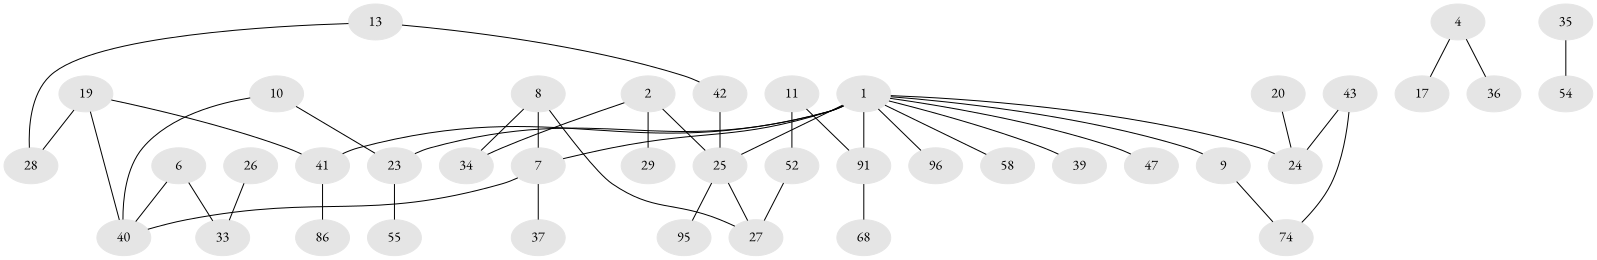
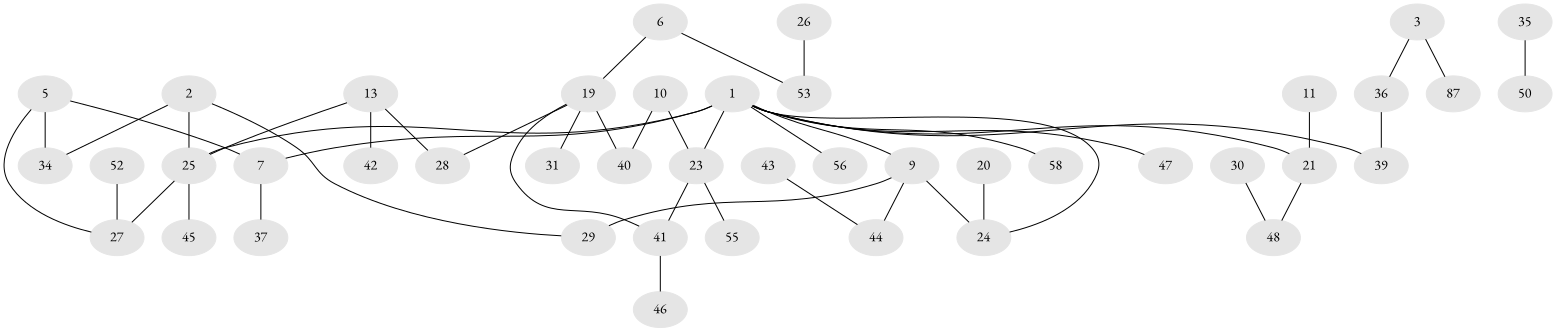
node "4": label "4" -> "3"
node "8": label "8" -> "5"
node "17": label "17" -> "87"
node "54": label "54" -> "50"
edge "42" -- "25": now "13" -- "25"
edge "1" -- "41": now "23" -- "41"
edge "43" -- "24": now "9" -- "24"
edge "36" -- "39": added
edge "11" -- "52": removed
node "31": added
node "91": label "91" -> "21"
node "96": label "96" -> "56"
node "30": added
edge "6" -- "40": now "6" -- "19"
edge "9" -- "29": added
edge "7" -- "40": removed
node "33": label "33" -> "53"
node "86": label "86" -> "46"
node "95": label "95" -> "45"
node "68": label "68" -> "48"
node "74": label "74" -> "44"
